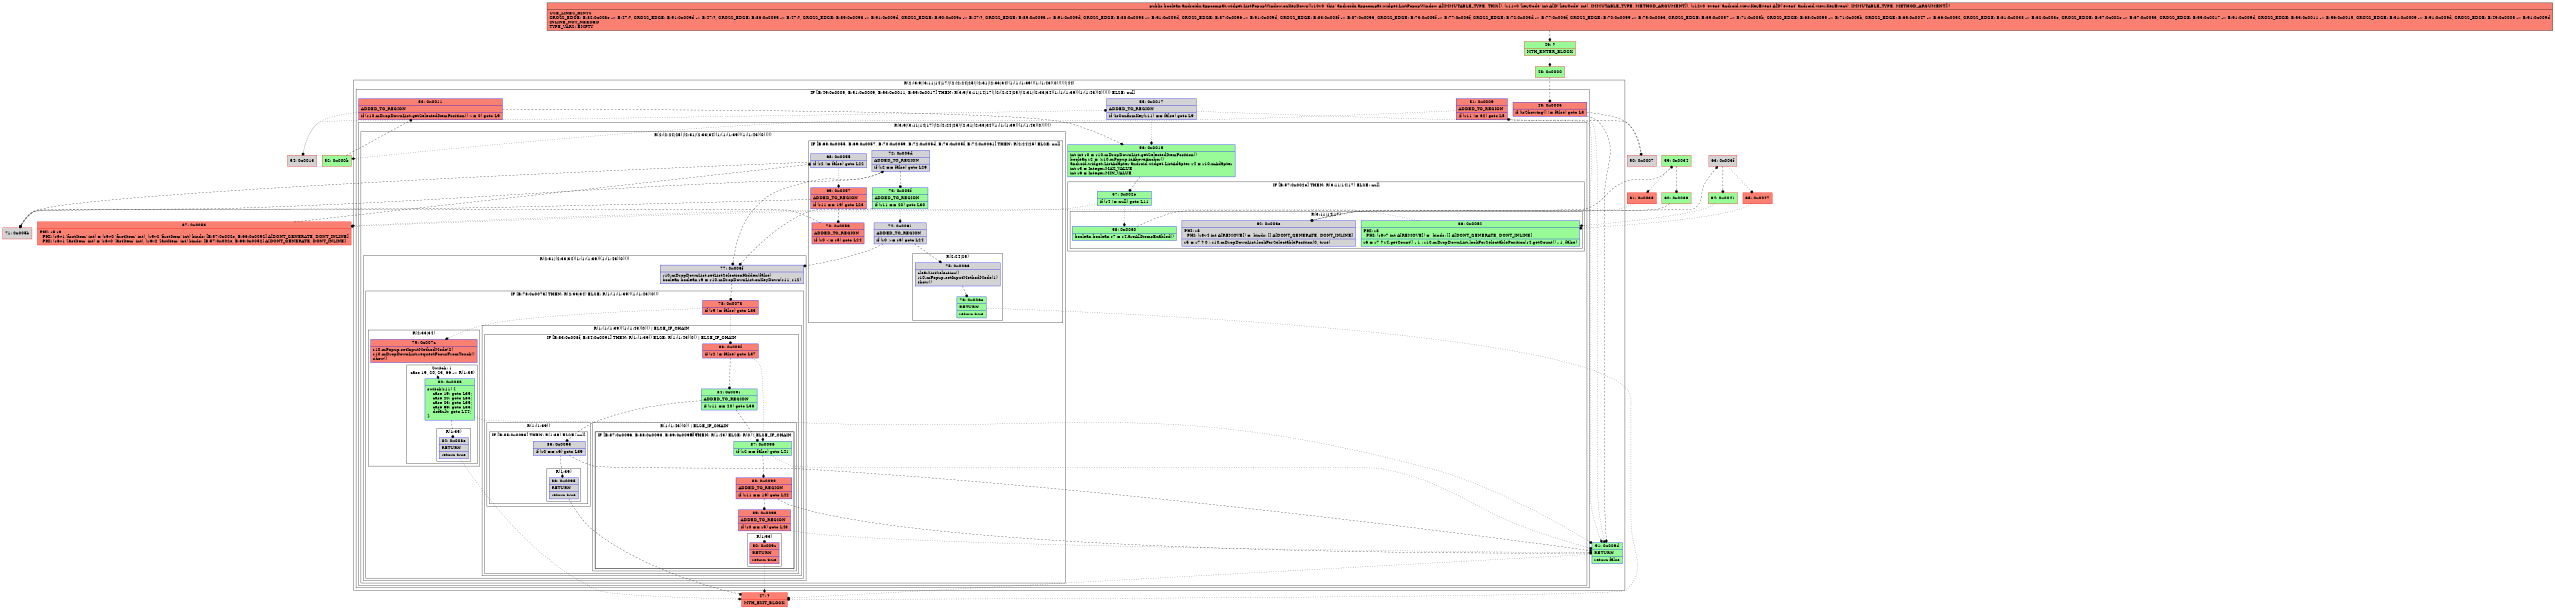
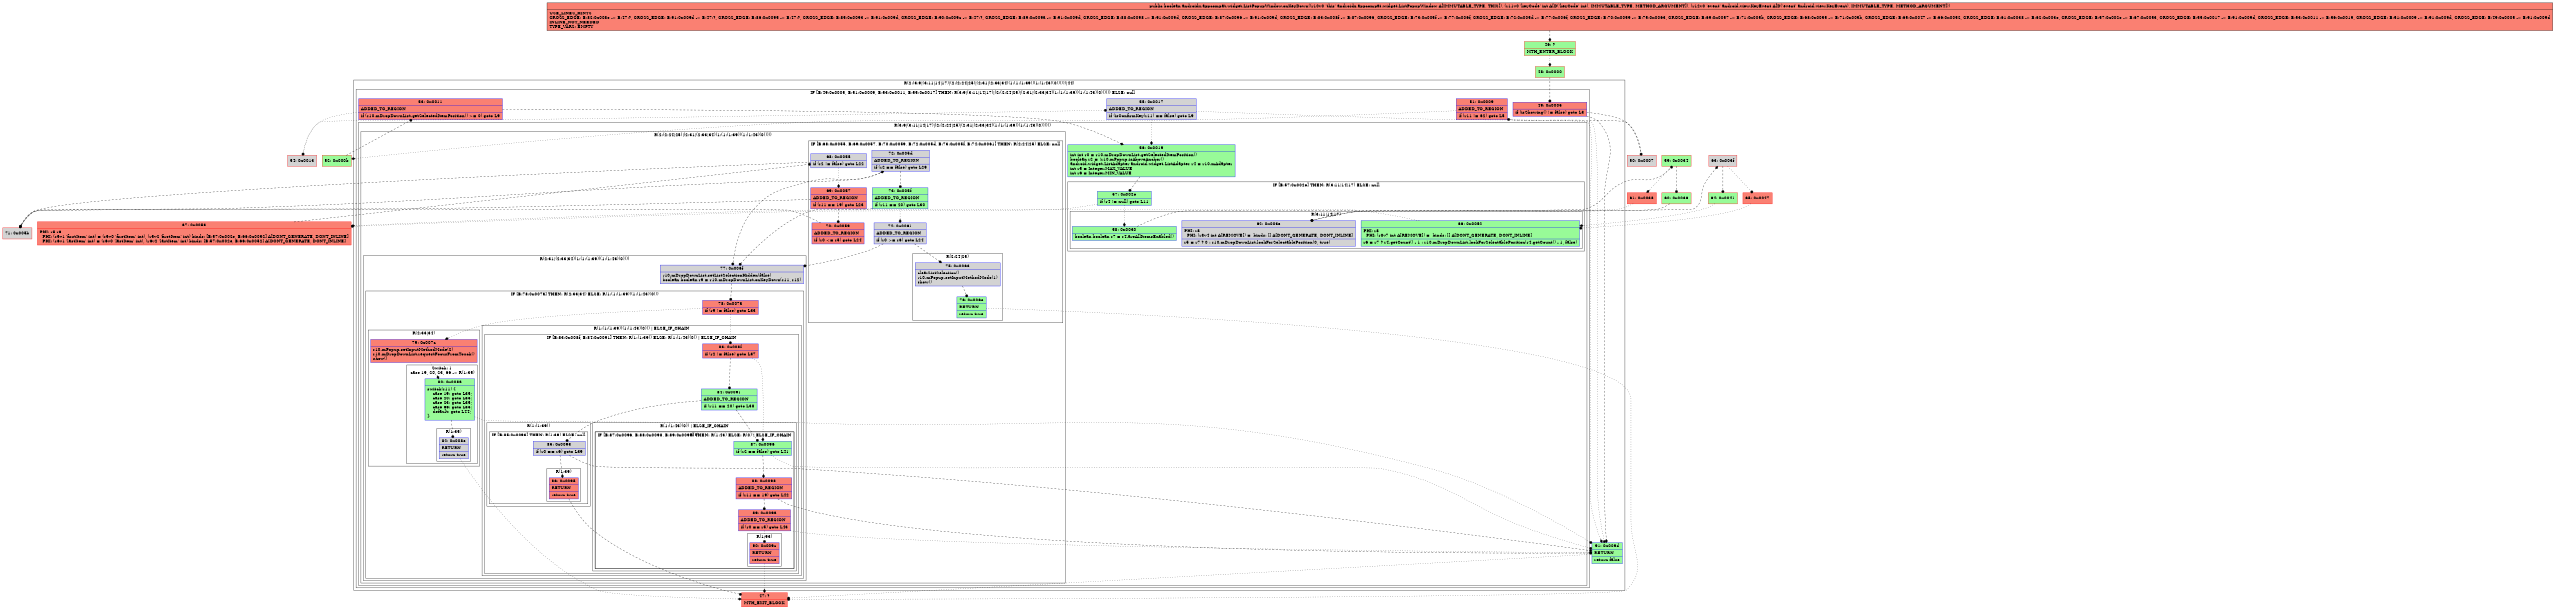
node "86: 0x0095": fillcolor lightgrey -> salmon
